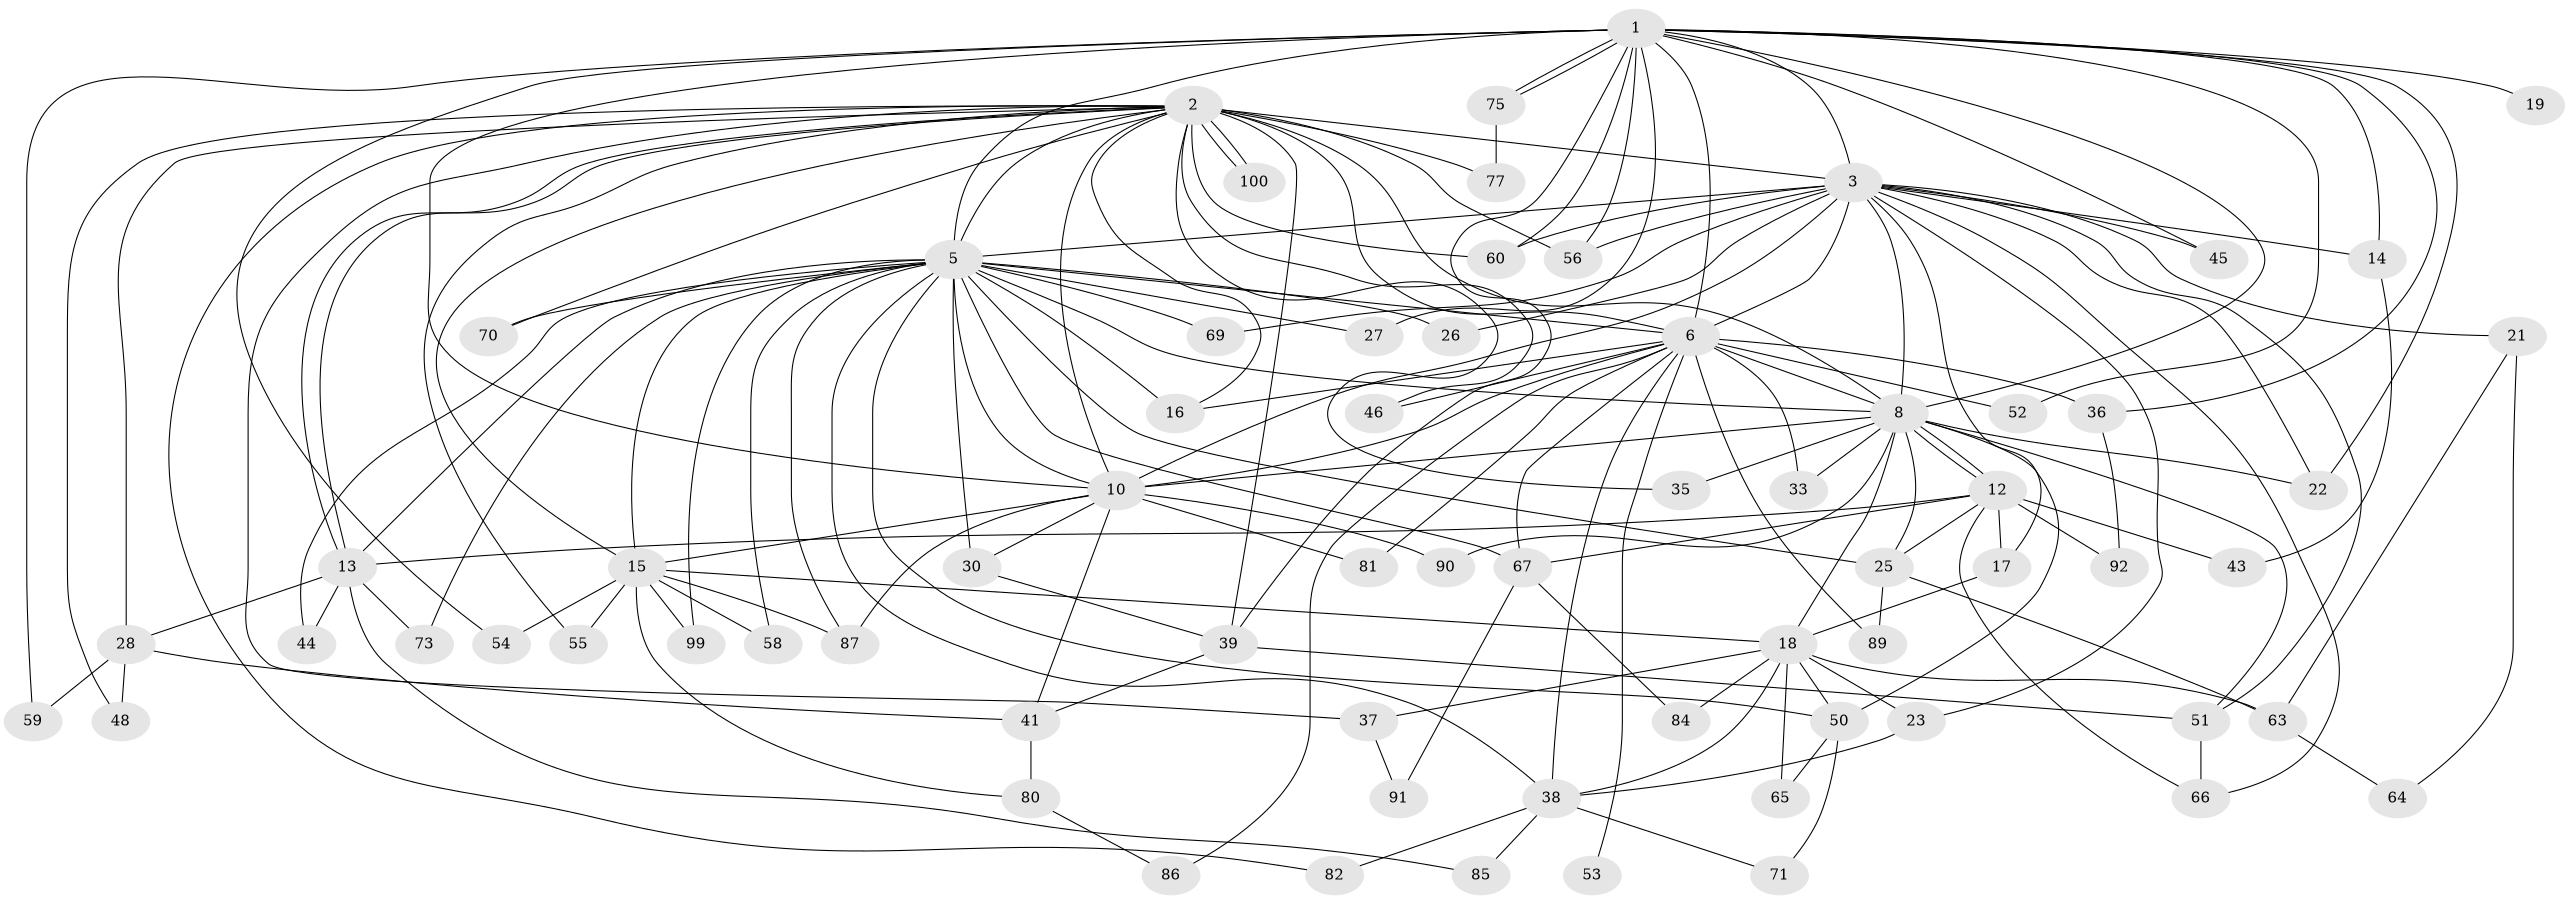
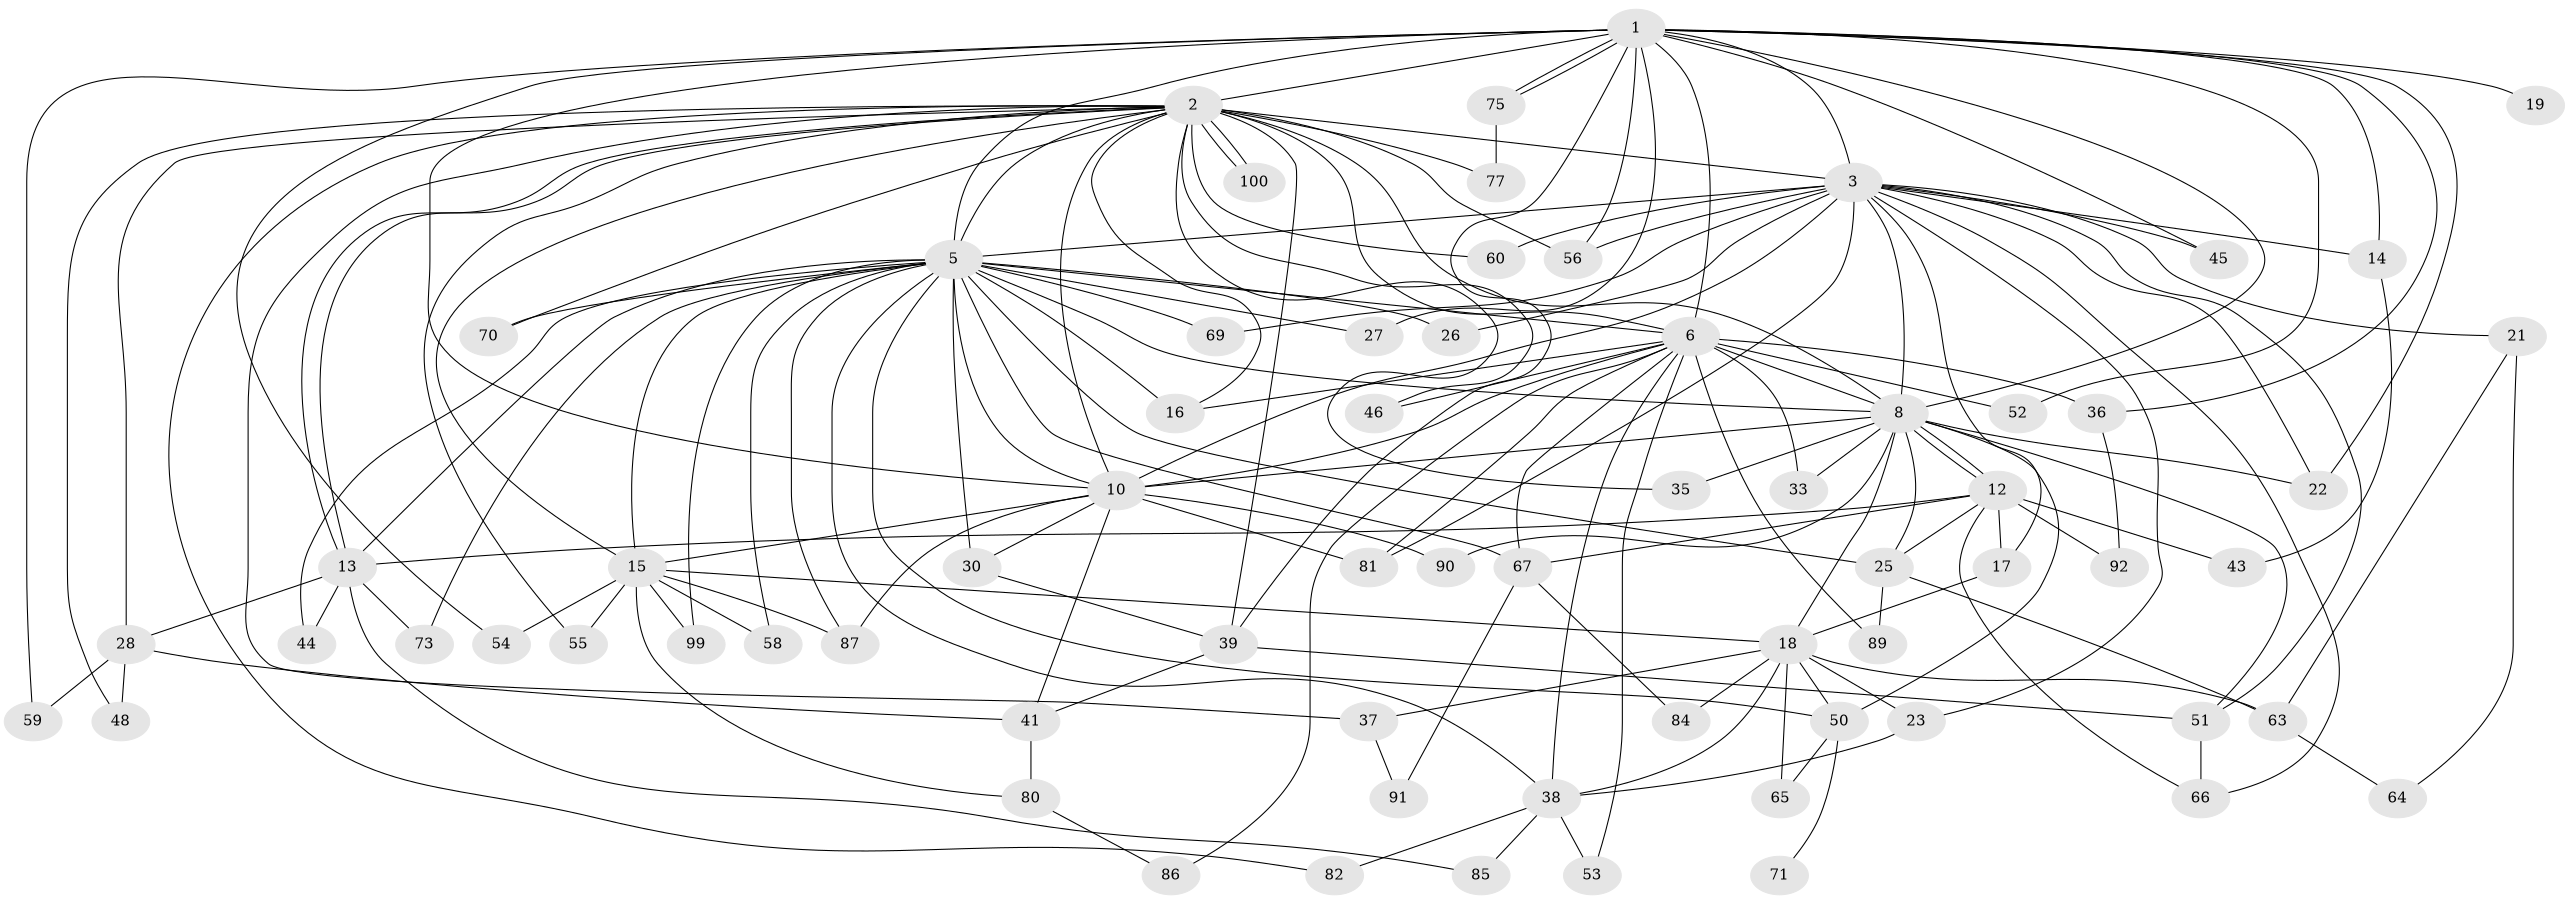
edge "1" -- "60": now "1" -- "2"
edge "3" -- "6": now "3" -- "81"
edge "38" -- "71": now "38" -- "53"
